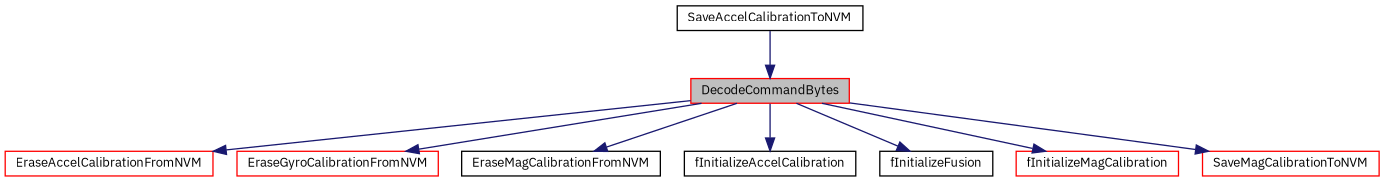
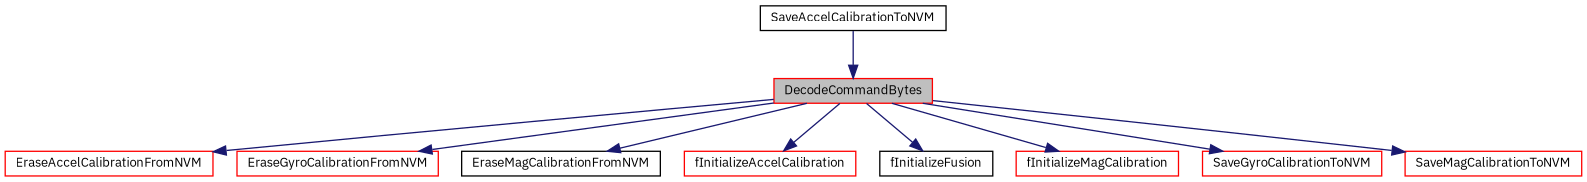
node "fInitializeAccelCalibration": color black -> red
node "SaveGyroCalibrationToNVM": added
